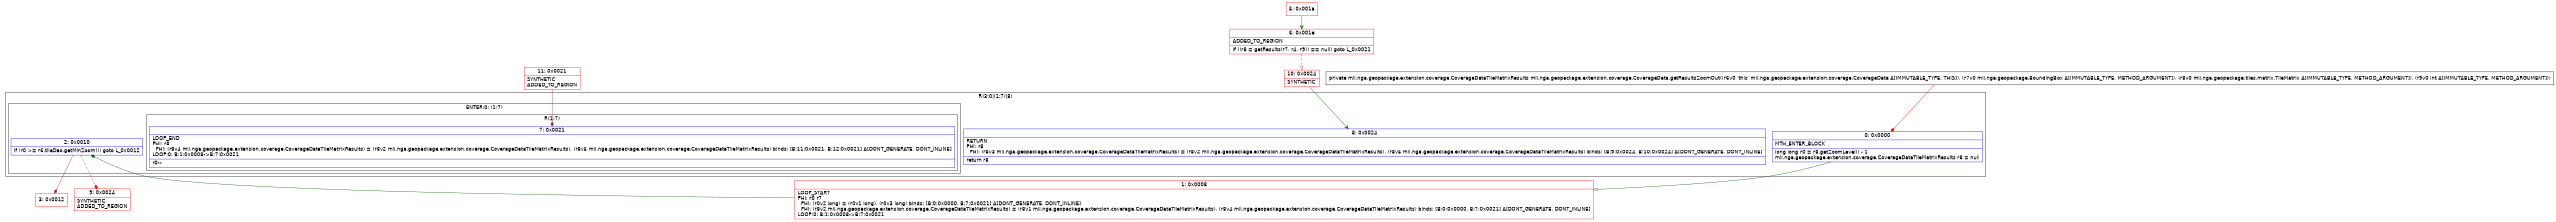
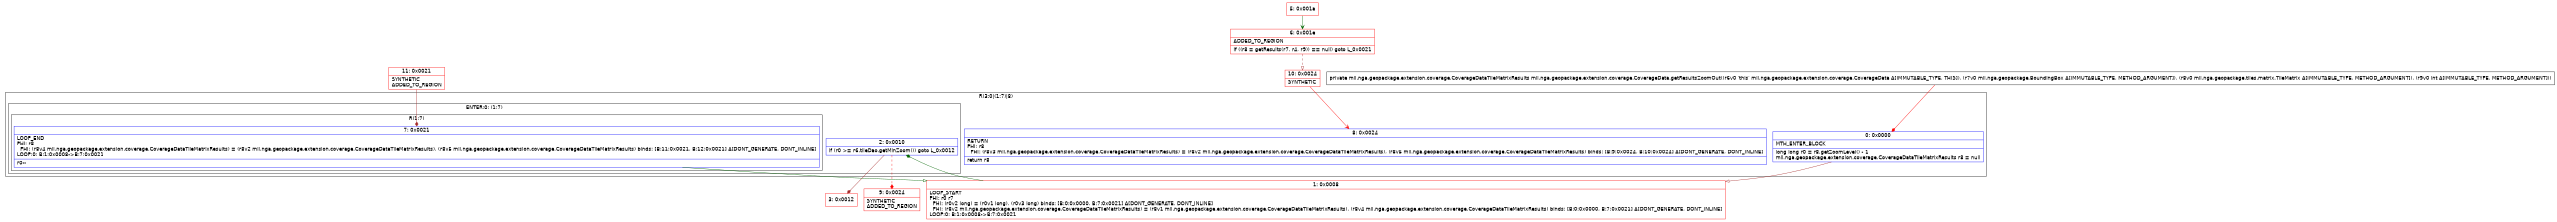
edge "10: 0x0024" -> "8: 0x0024": color darkgreen -> red
edge "7: 0x0021" -> "1: 0x0008": added
edge "0: 0x0000" -> "1: 0x0008": color darkgreen -> brown
